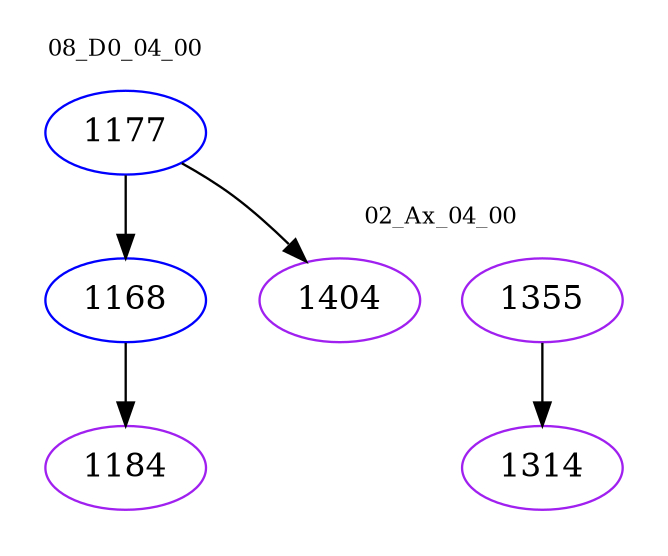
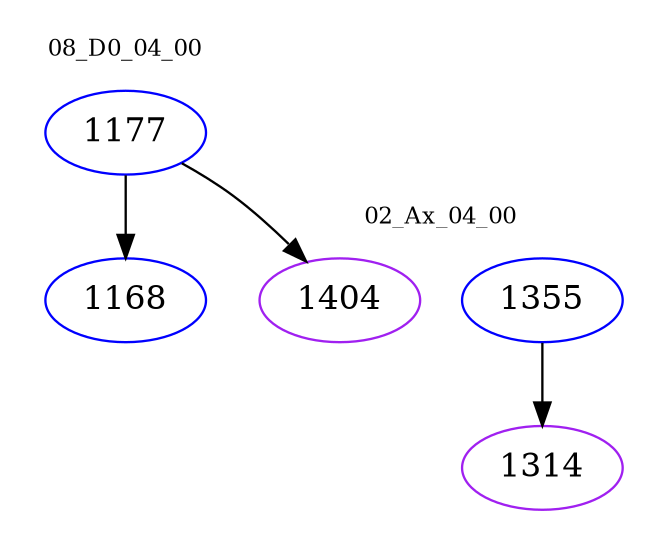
node "1355": color purple -> blue
node "1184": removed
